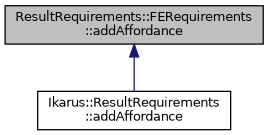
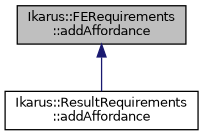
node "ResultRequirements::FERequirements ::addAffordance": label "ResultRequirements::FERequirements ::addAffordance" -> "Ikarus::FERequirements ::addAffordance"
